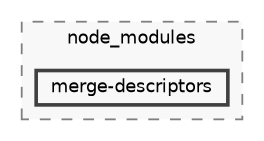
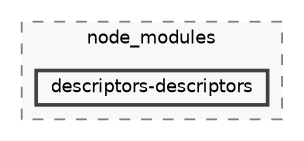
node "merge-descriptors": label "merge-descriptors" -> "descriptors-descriptors"
